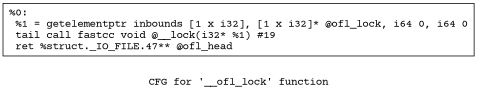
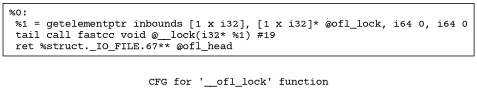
node "%0:": text "ret %struct._IO_FILE.47** @ofl_head" -> "ret %struct._IO_FILE.67** @ofl_head"
